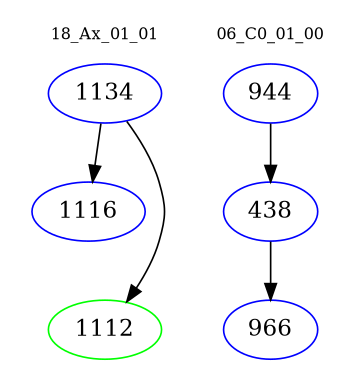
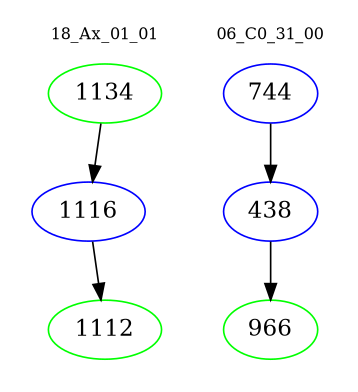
cluster "06_C0_01_00": label "06_C0_01_00" -> "06_C0_31_00"
node "1134": color blue -> green
node "944": label "944" -> "744"
edge "1134" -> "1112": now "1116" -> "1112"
node "966": color blue -> green
